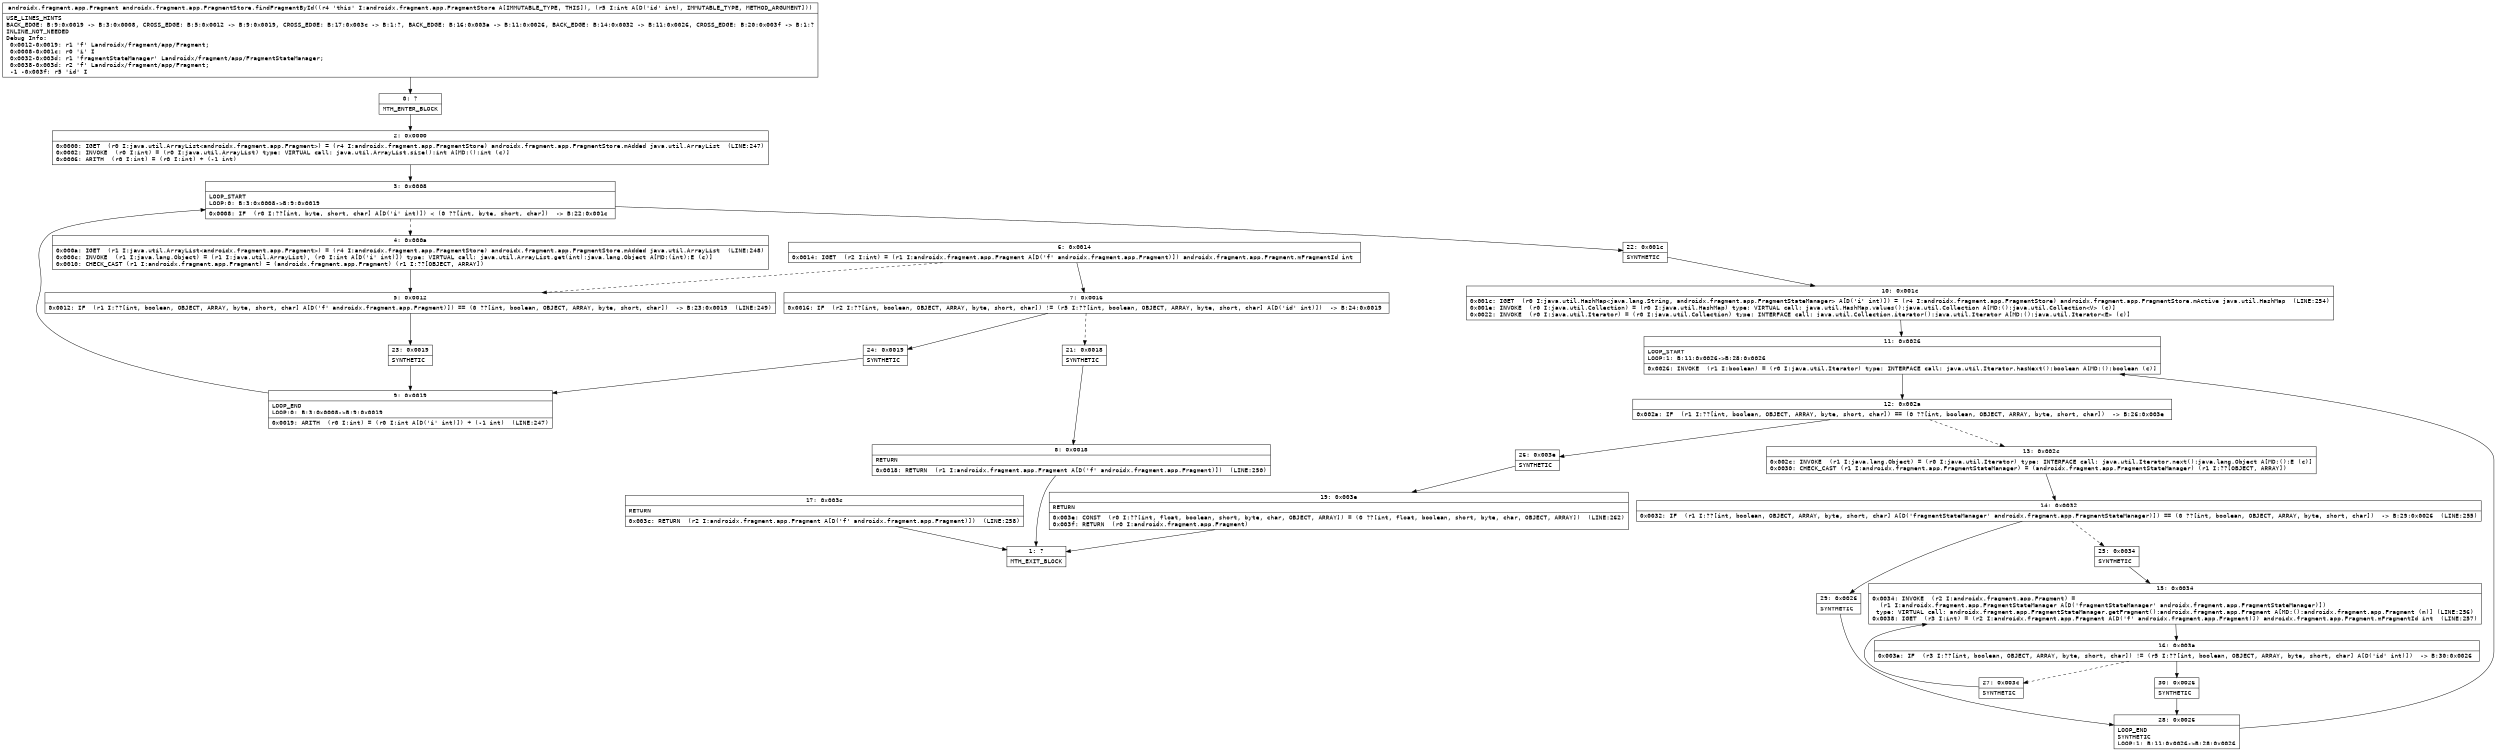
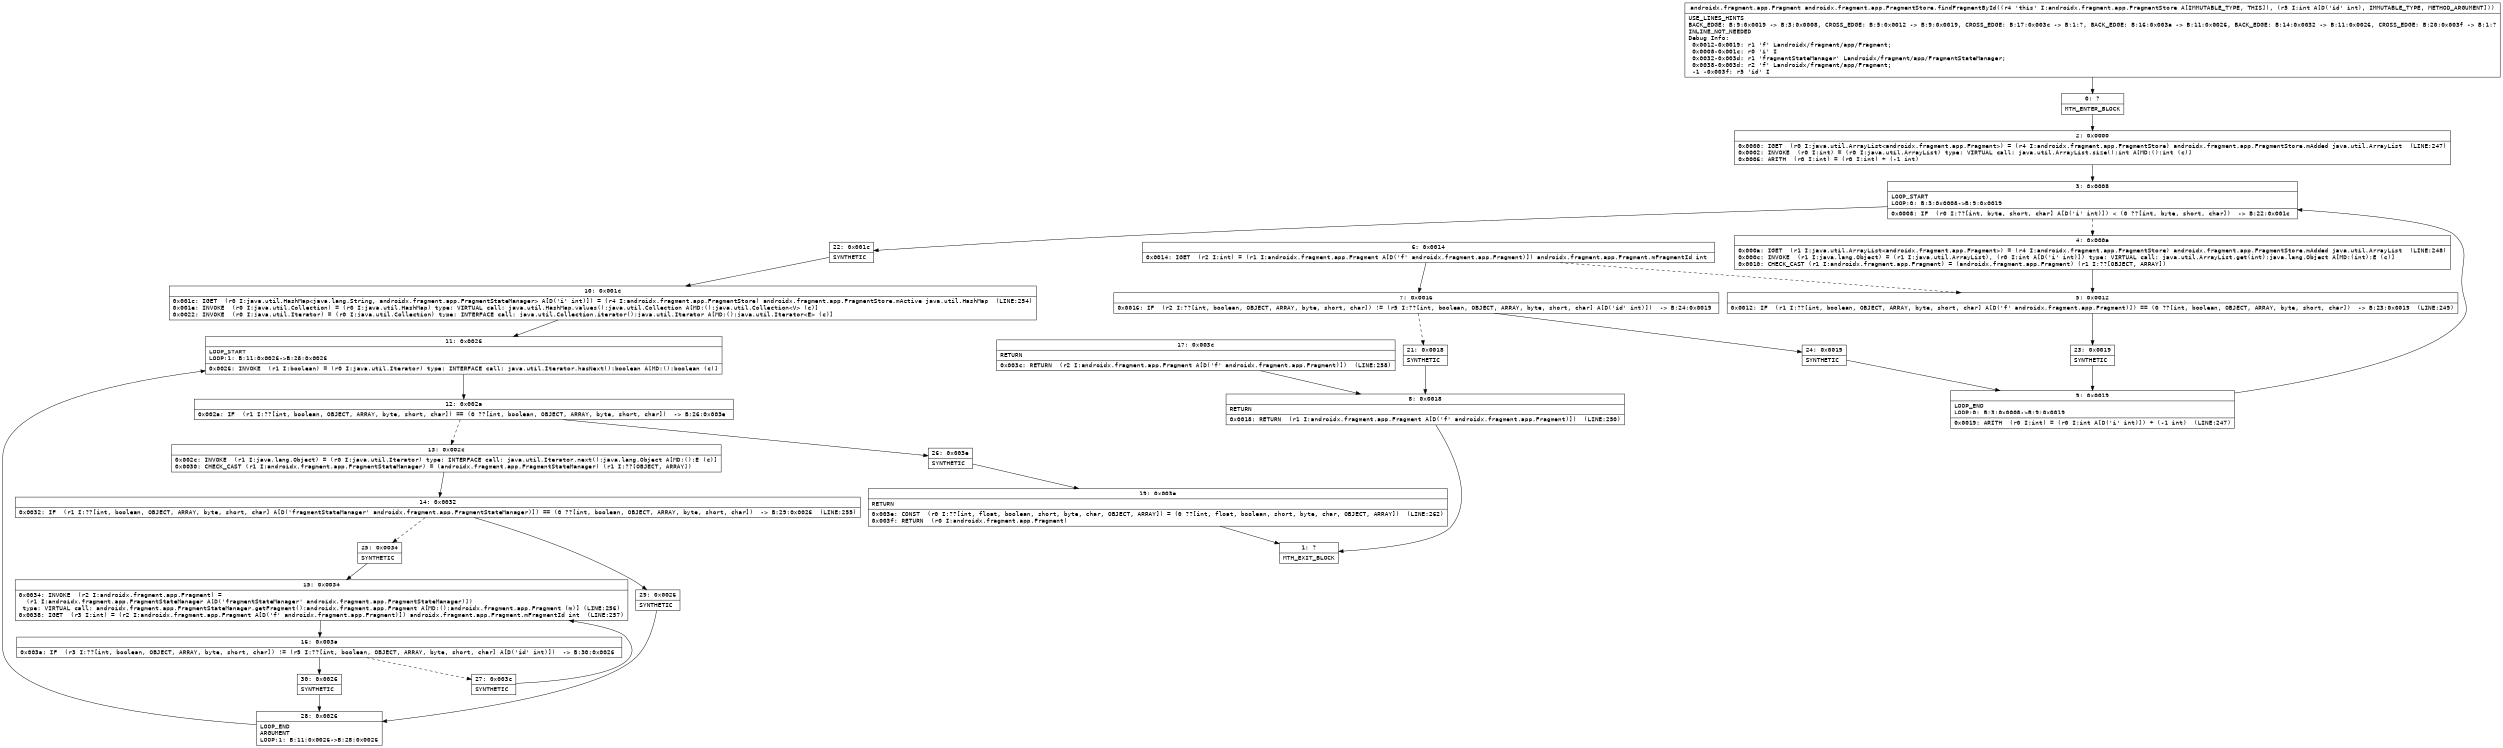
edge "17: 0x003c" -> "1: ?": now "17: 0x003c" -> "8: 0x0018"
node "28: 0x0026": text "SYNTHETIC" -> "ARGUMENT"
